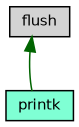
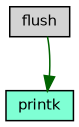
edge "printk" -> "flush": reversed
